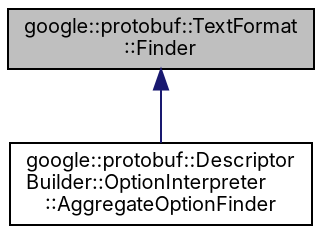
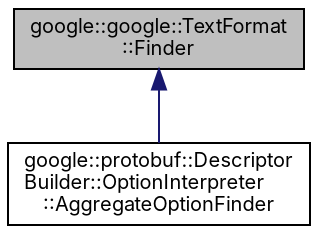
node "google::protobuf::TextFormat ::Finder": label "google::protobuf::TextFormat ::Finder" -> "google::google::TextFormat ::Finder"
